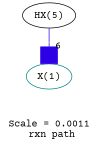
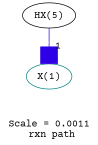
edge "HX(5)" -> "X(1)": label " 6" -> " 1"
